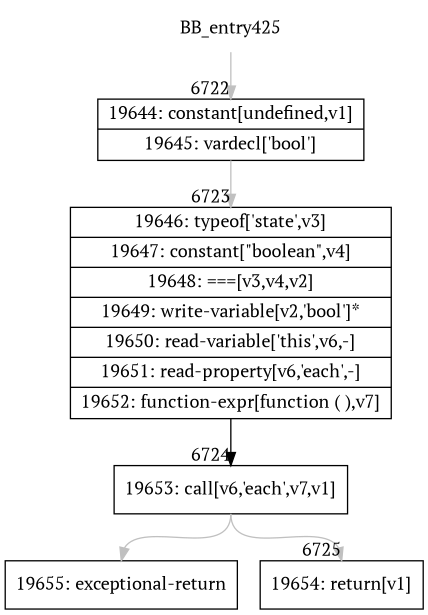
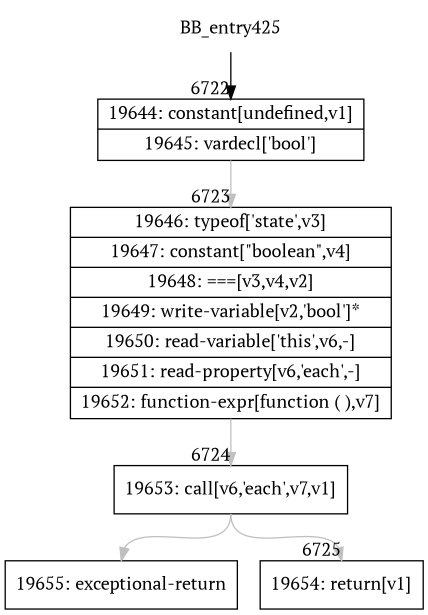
edge "BB_entry425" -> "19644: constant[undefined,v1]": color gray -> black
edge "19646: typeof['state',v3]" -> "19653: call[v6,'each',v7,v1]": color black -> gray
